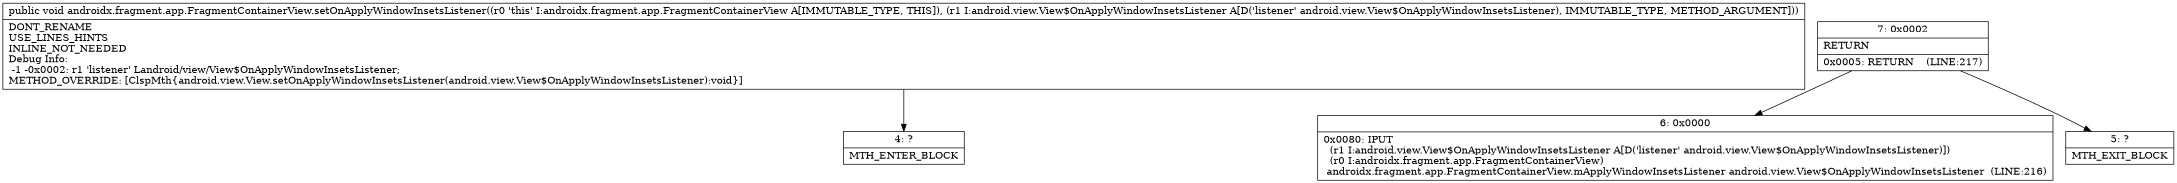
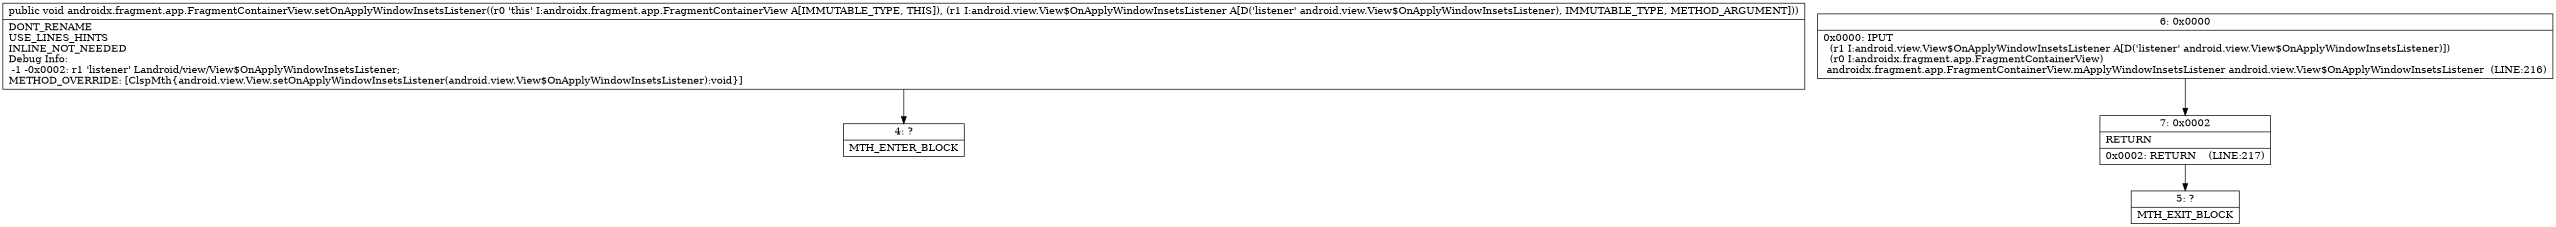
node "7: 0x0002": text "0x0005: RETURN    (LINE:217)" -> "0x0002: RETURN    (LINE:217)"
edge "7: 0x0002" -> "6: 0x0000": reversed
node "6: 0x0000": text "0x0080: IPUT" -> "0x0000: IPUT"
